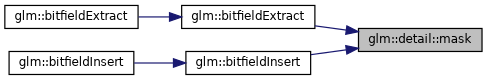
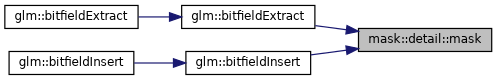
node "glm::detail::mask": label "glm::detail::mask" -> "mask::detail::mask"
